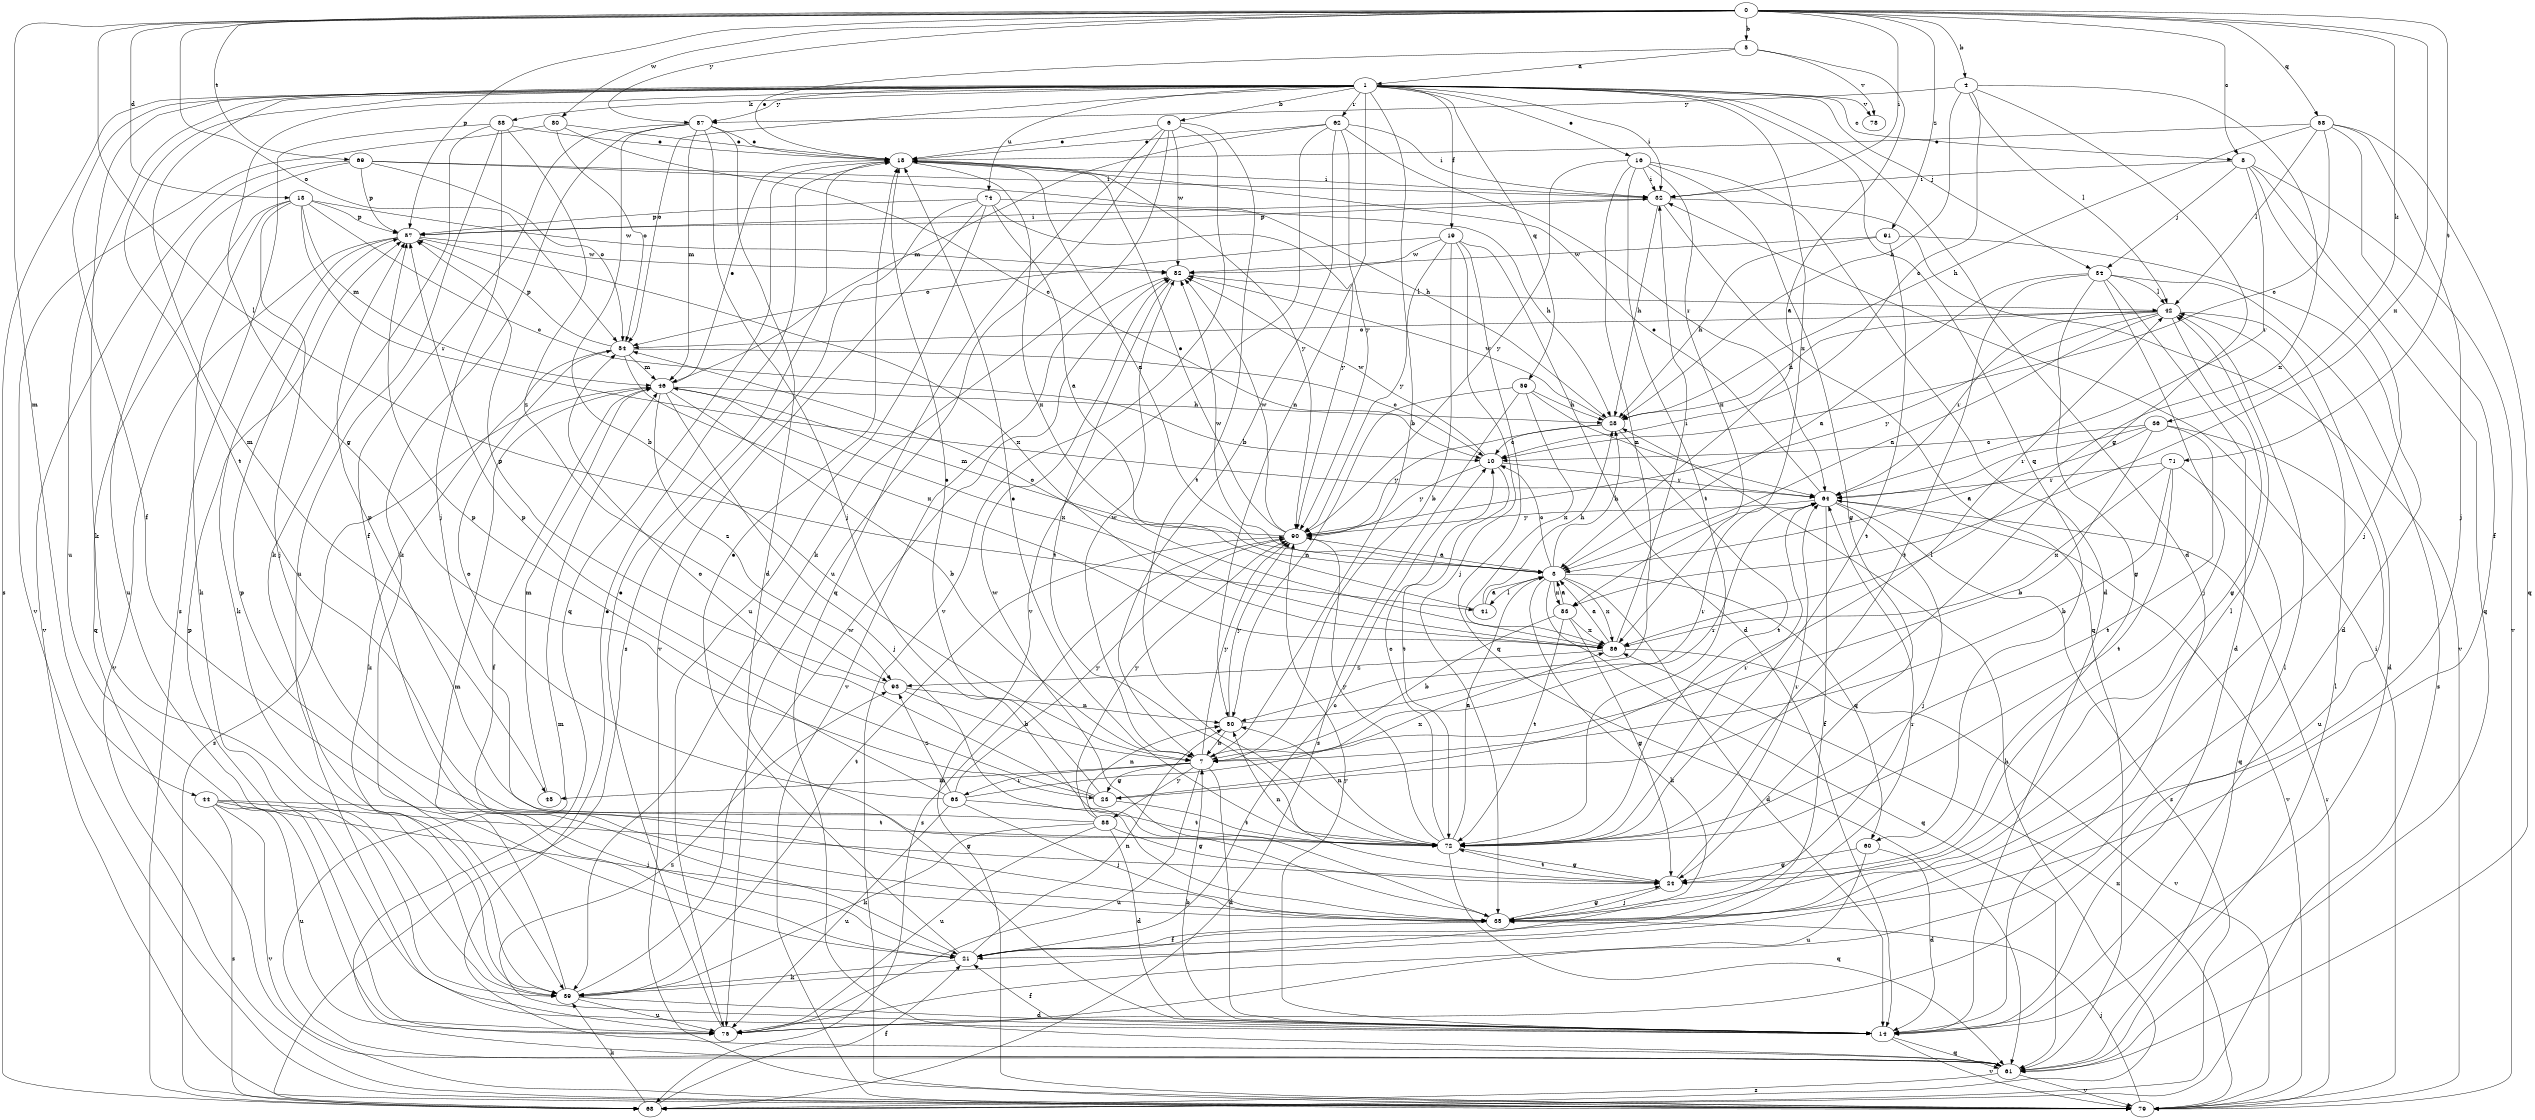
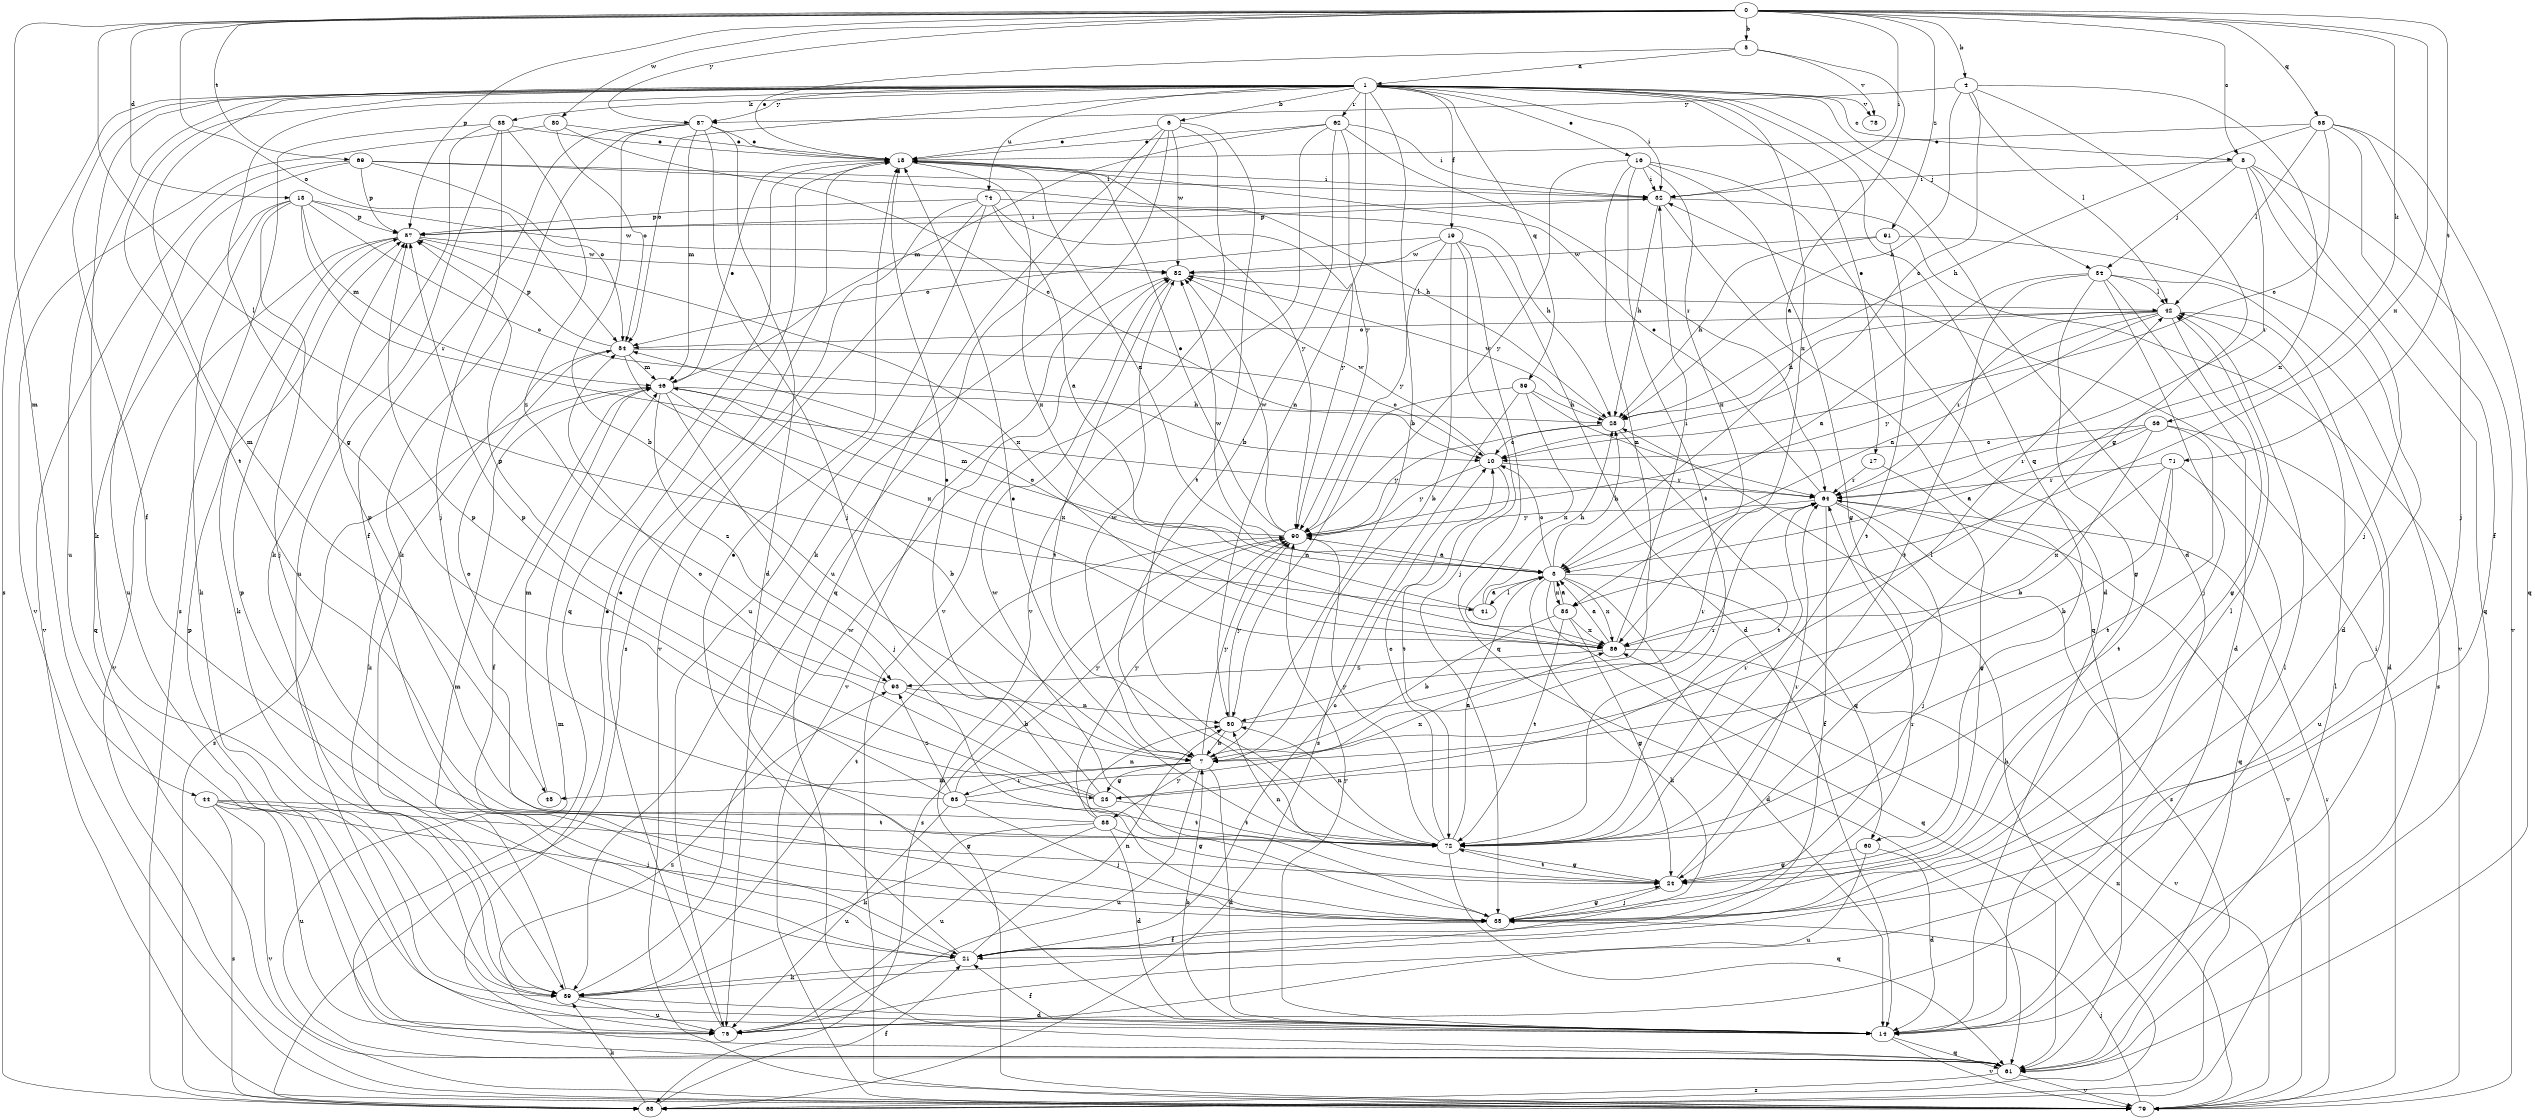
node "17": added
